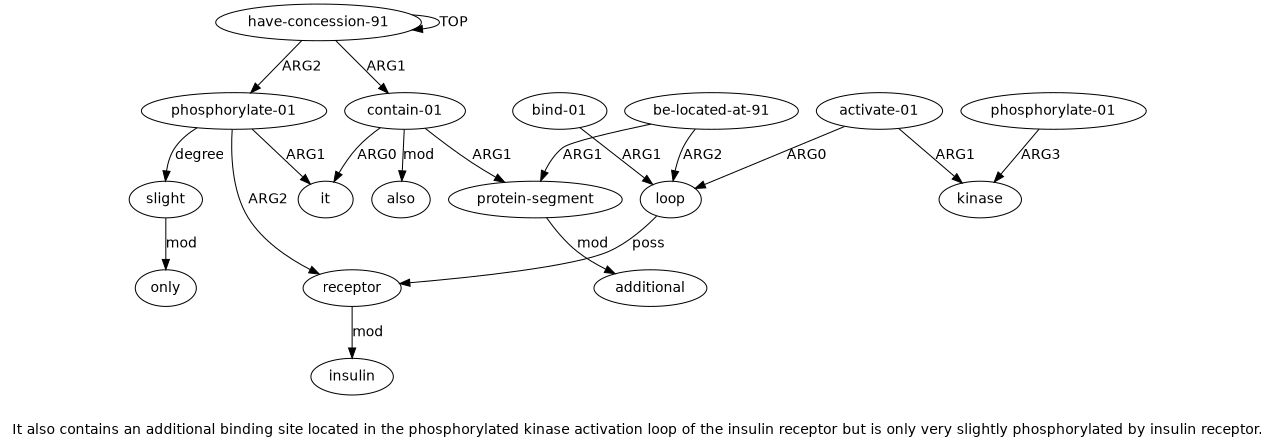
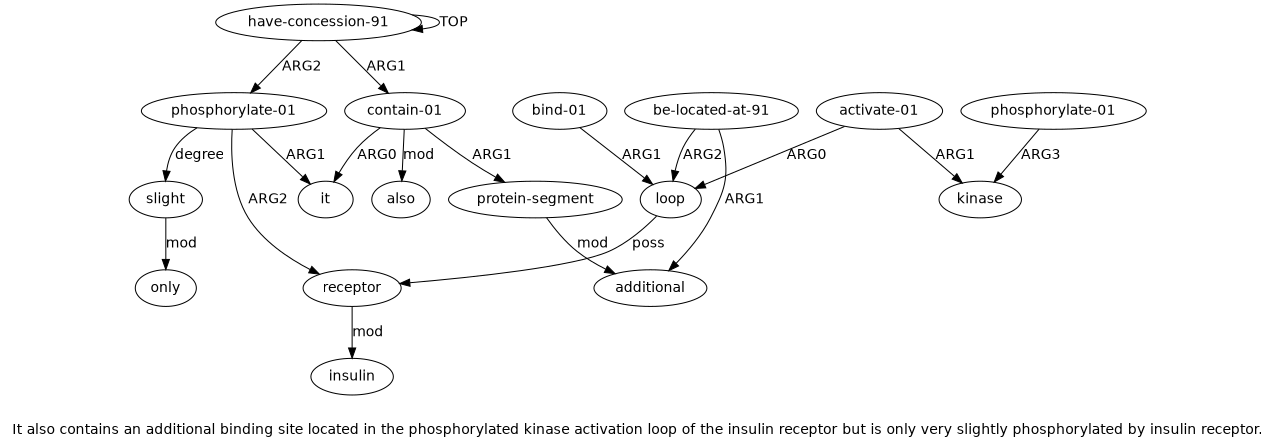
edge "be-located-at-91" -> "protein-segment": now "be-located-at-91" -> "additional"
